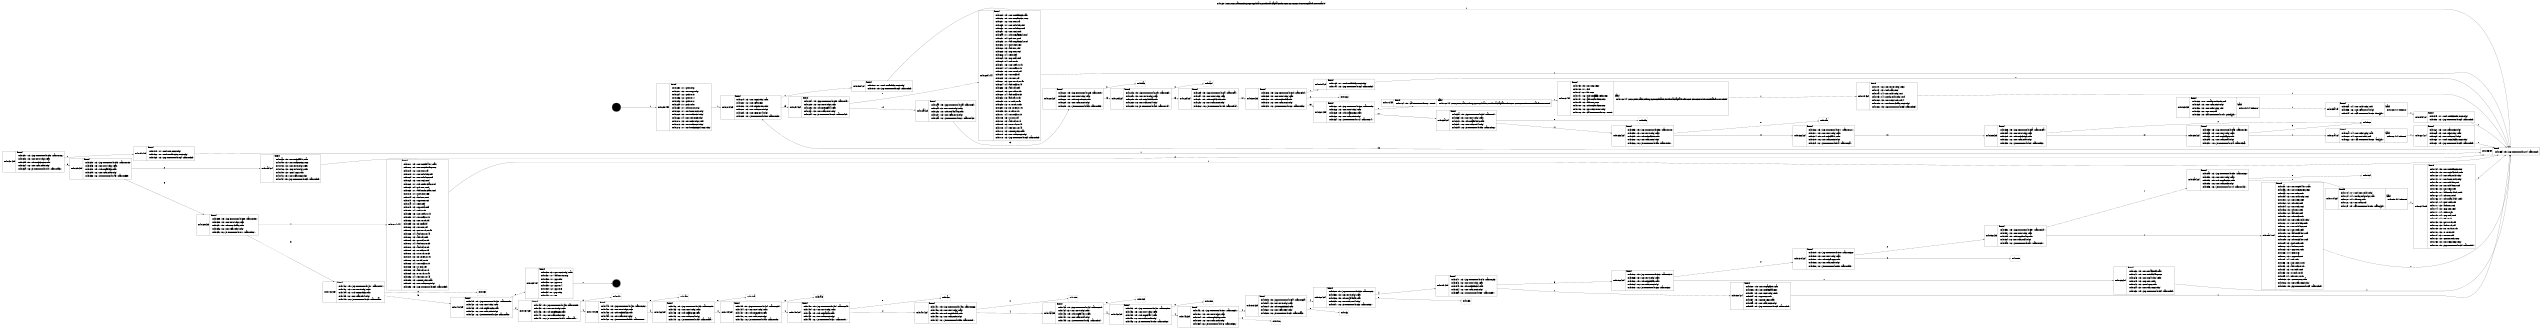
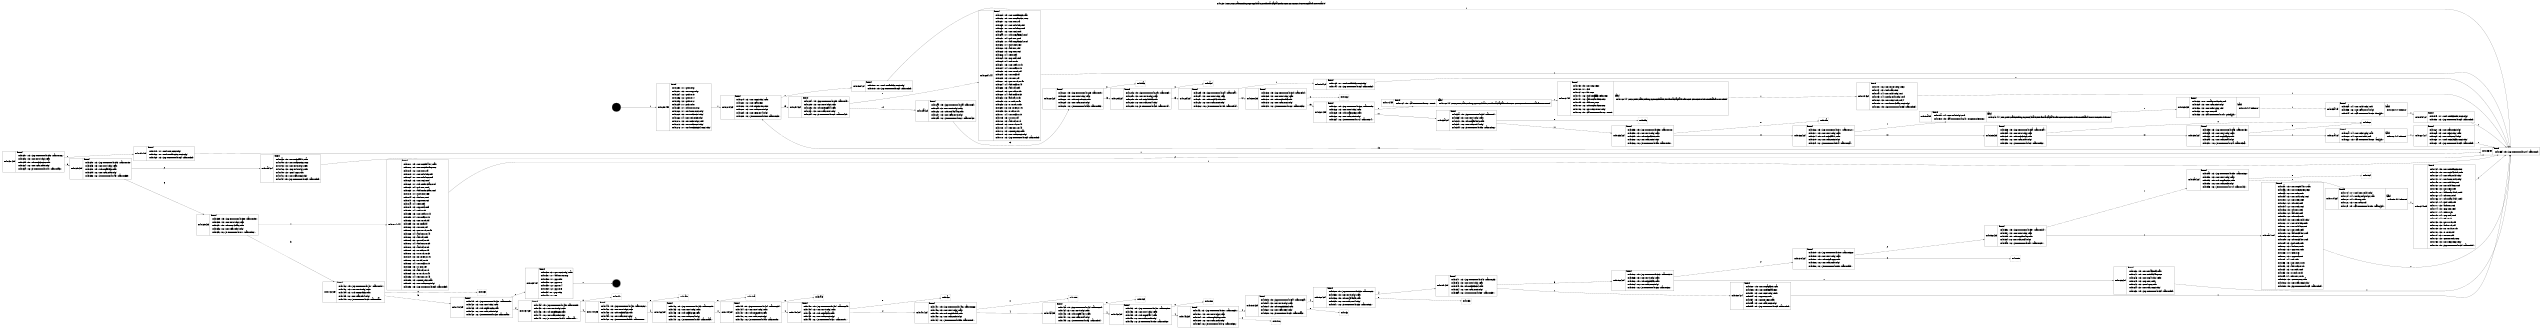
edge "0x401308 [25]" -> "0x40179d [12]": now "0x4012ef [25]" -> "0x40179d [12]"
node "0x40191a [9]": added
